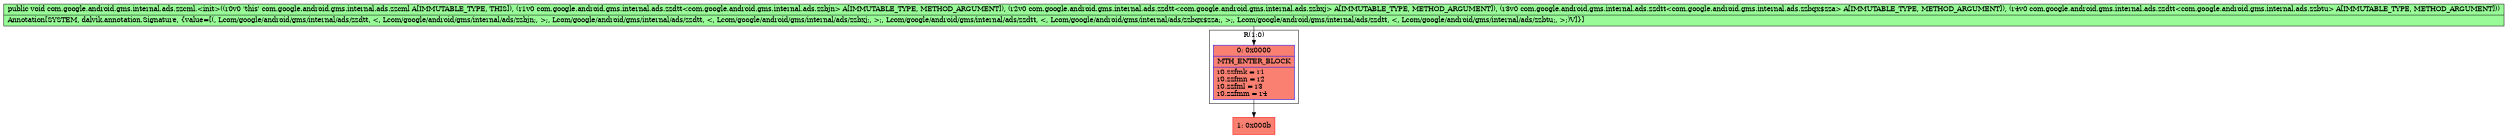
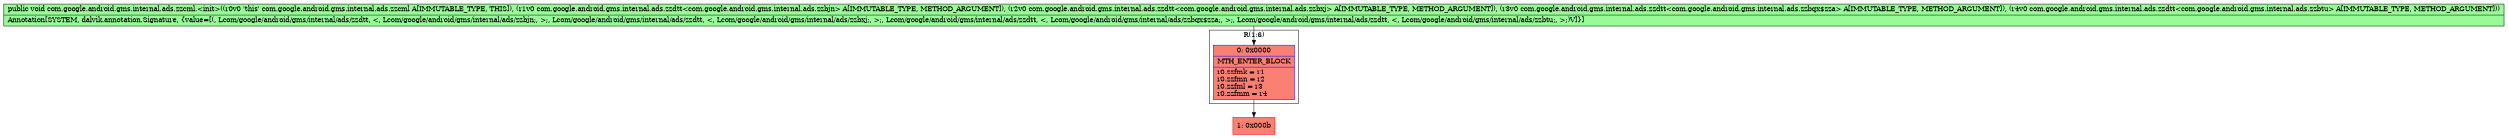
cluster "R(1:0)": label "R(1:0)" -> "R(1:6)"
